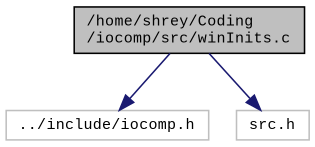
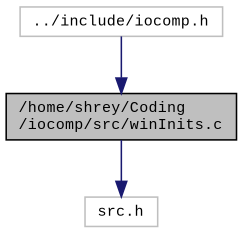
edge "/home/shrey/Coding /iocomp/src/winInits.c" -> "../include/iocomp.h": reversed
